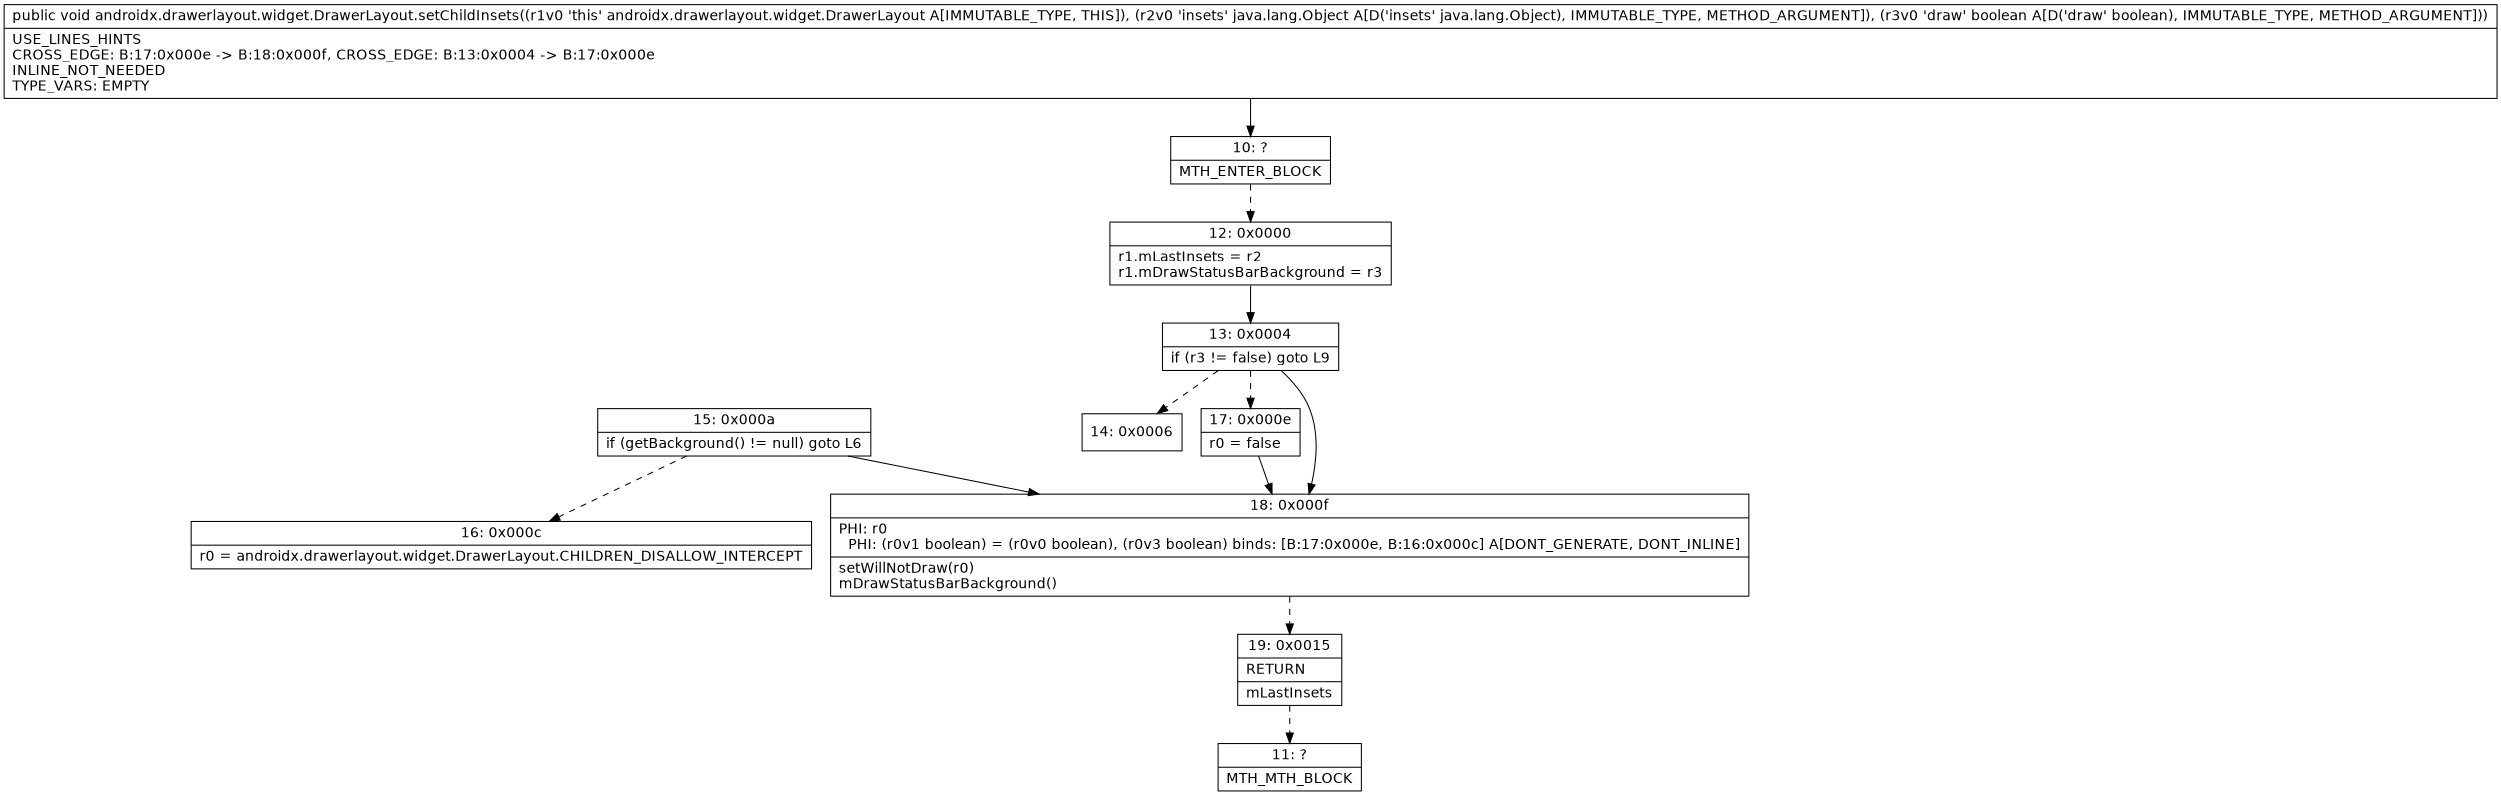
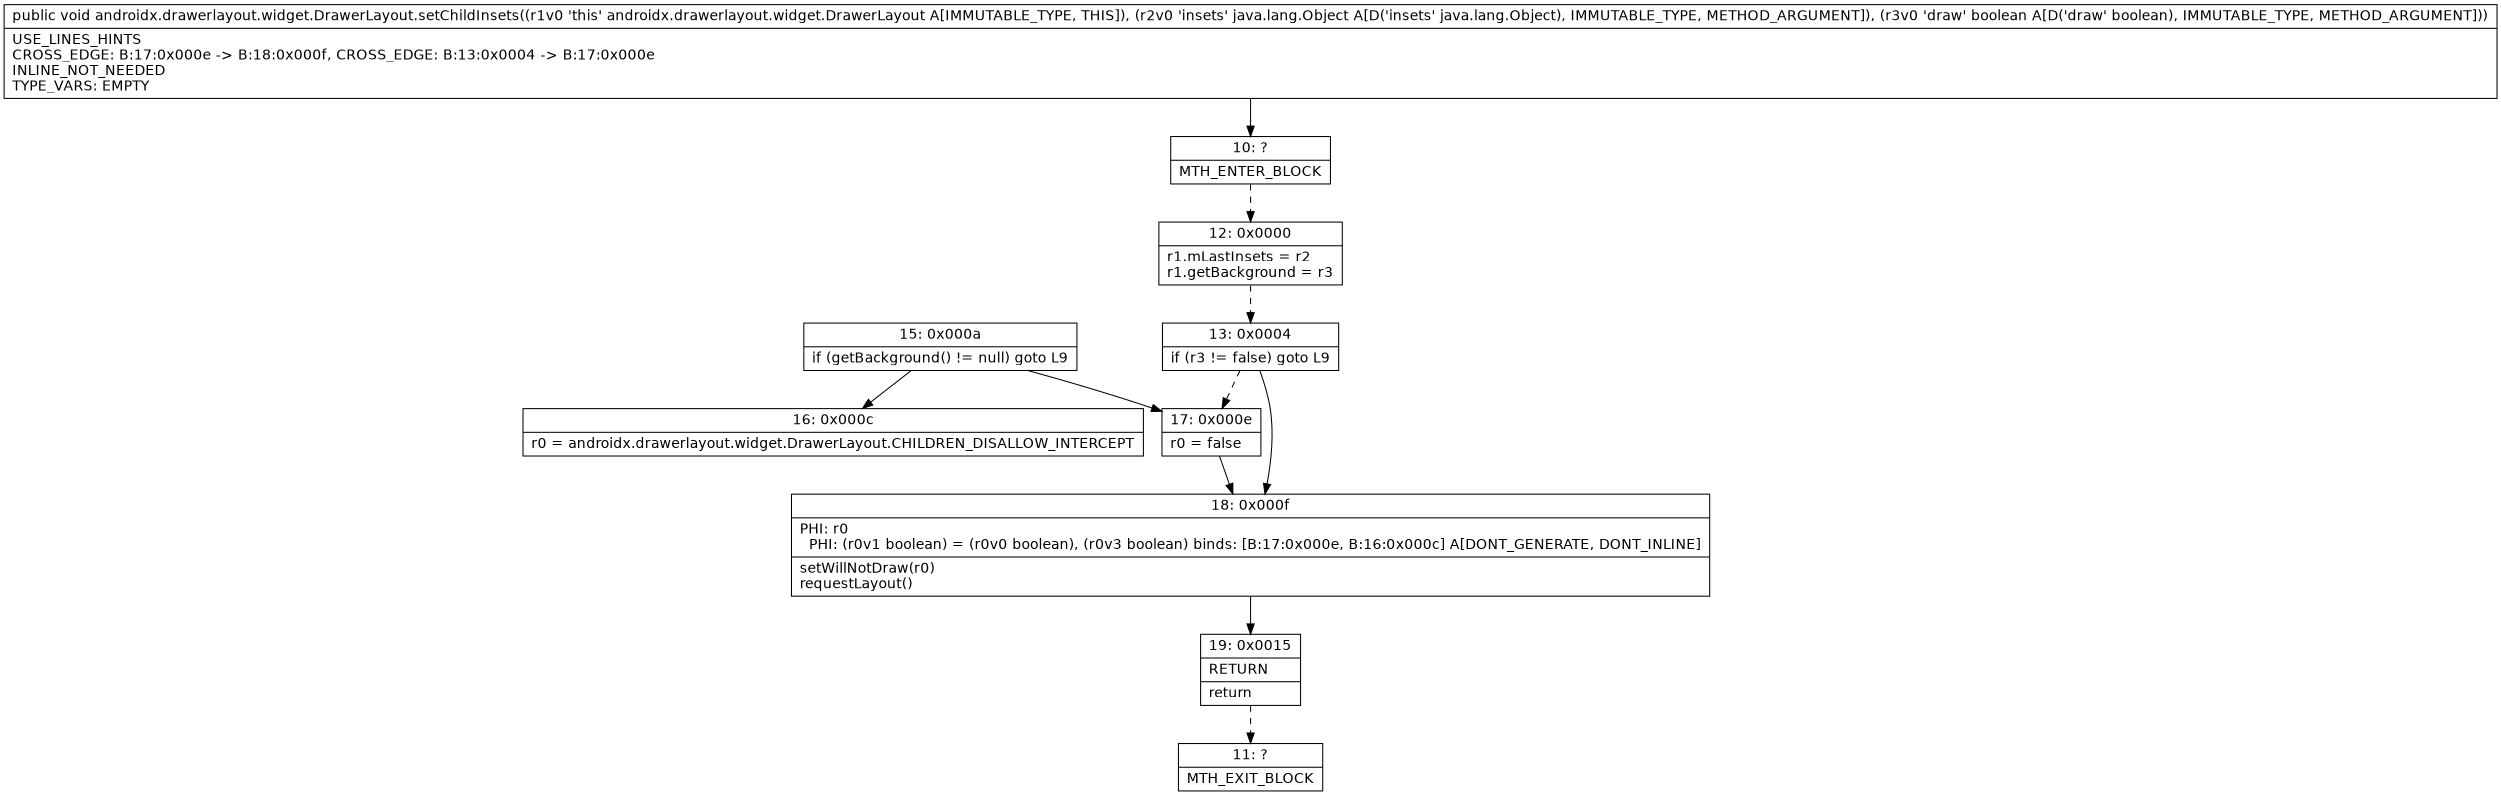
node "12: 0x0000": text "r1.mDrawStatusBarBackground = r3" -> "r1.getBackground = r3"
edge "12: 0x0000" -> "13: 0x0004": style solid -> dashed
node "14: 0x0006": removed
node "15: 0x000a": text "if (getBackground() != null) goto L6" -> "if (getBackground() != null) goto L9"
edge "15: 0x000a" -> "18: 0x000f": now "15: 0x000a" -> "17: 0x000e"
edge "15: 0x000a" -> "16: 0x000c": style dashed -> solid
node "18: 0x000f": text "mDrawStatusBarBackground()" -> "requestLayout()"
edge "18: 0x000f" -> "19: 0x0015": style dashed -> solid
node "19: 0x0015": text "mLastInsets" -> "return"
node "11: ?": text "MTH_MTH_BLOCK" -> "MTH_EXIT_BLOCK"
